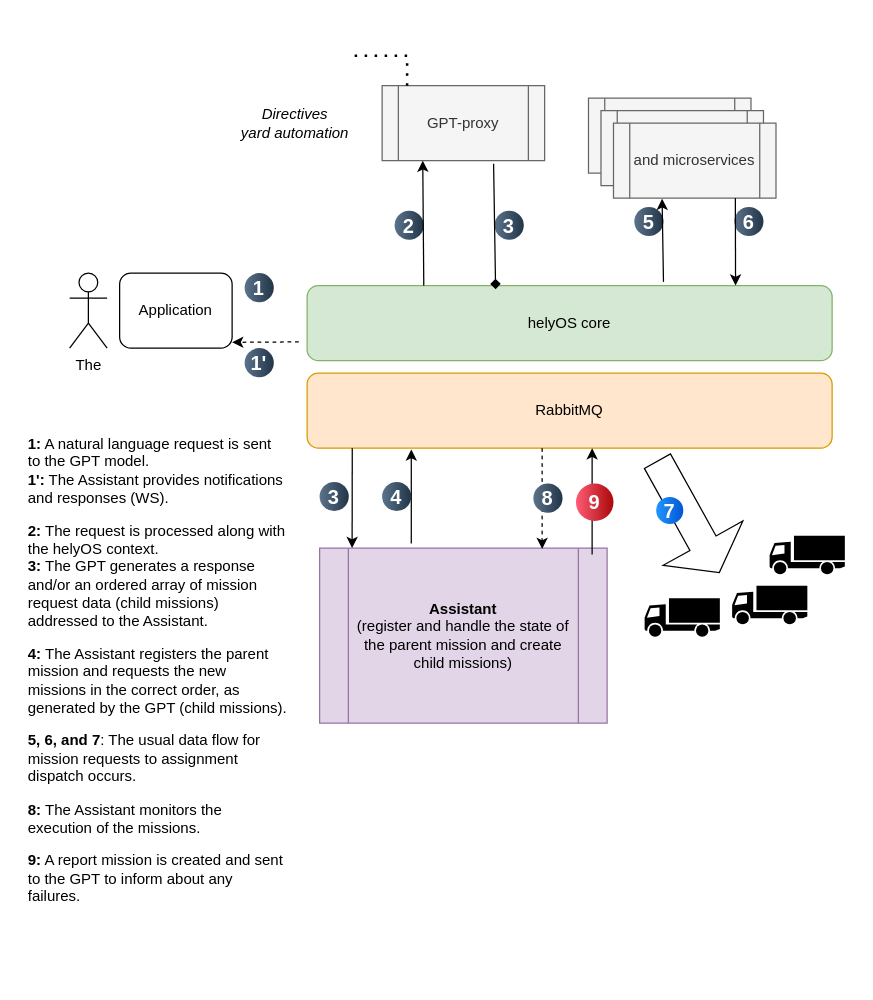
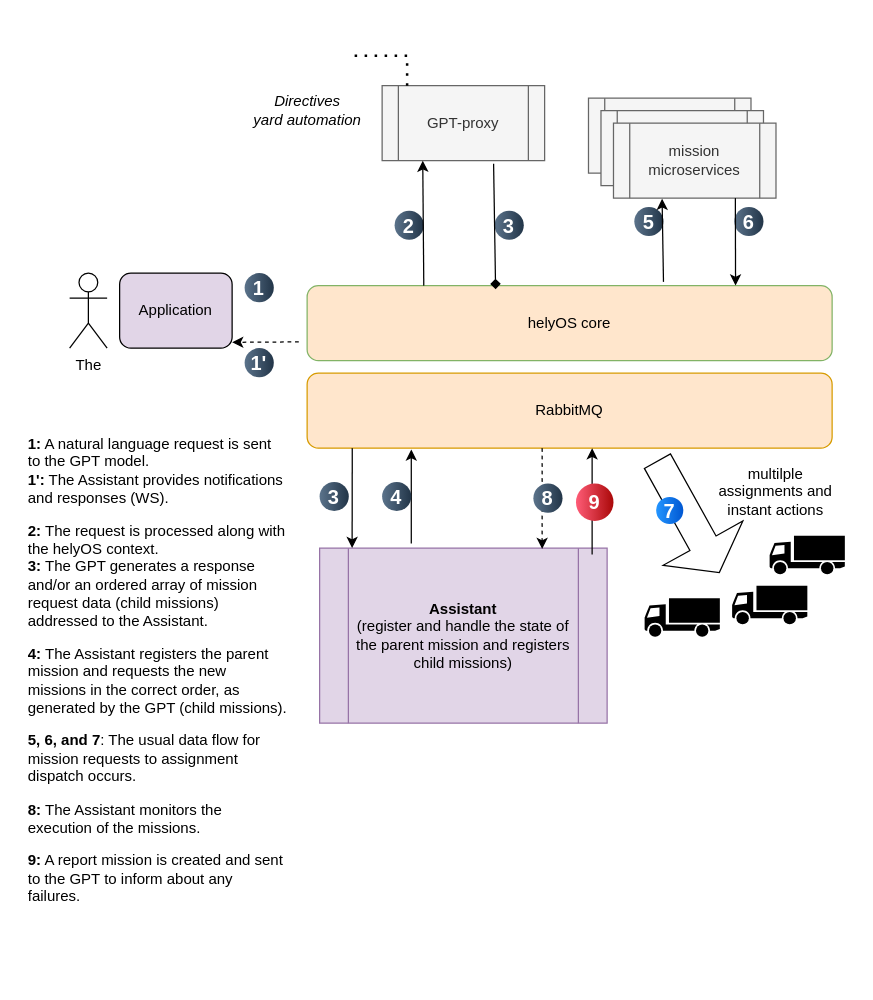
node "Directives yard automation": moved (294, 123) -> (307, 111)
node "and microservices": label "and microservices" -> "mission microservices"
node "Application": fillcolor #ffffff -> #e1d5e7
node "helyOS core": fillcolor #d5e8d4 -> #ffe6cc
node "multilple assignments and instant actions": added
node "Assistant (register and handle the state of the parent mission and create child missions)": label "Assistant (register and handle the state of the parent mission and create child missions)" -> "Assistant (register and handle the state of the parent mission and registers child missions)"
